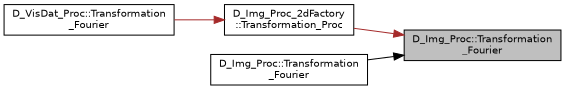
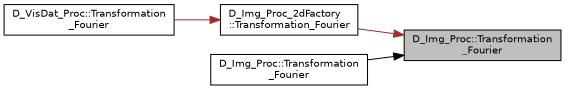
node "D_Img_Proc_2dFactory ::Transformation_Proc": label "D_Img_Proc_2dFactory ::Transformation_Proc" -> "D_Img_Proc_2dFactory ::Transformation_Fourier"
